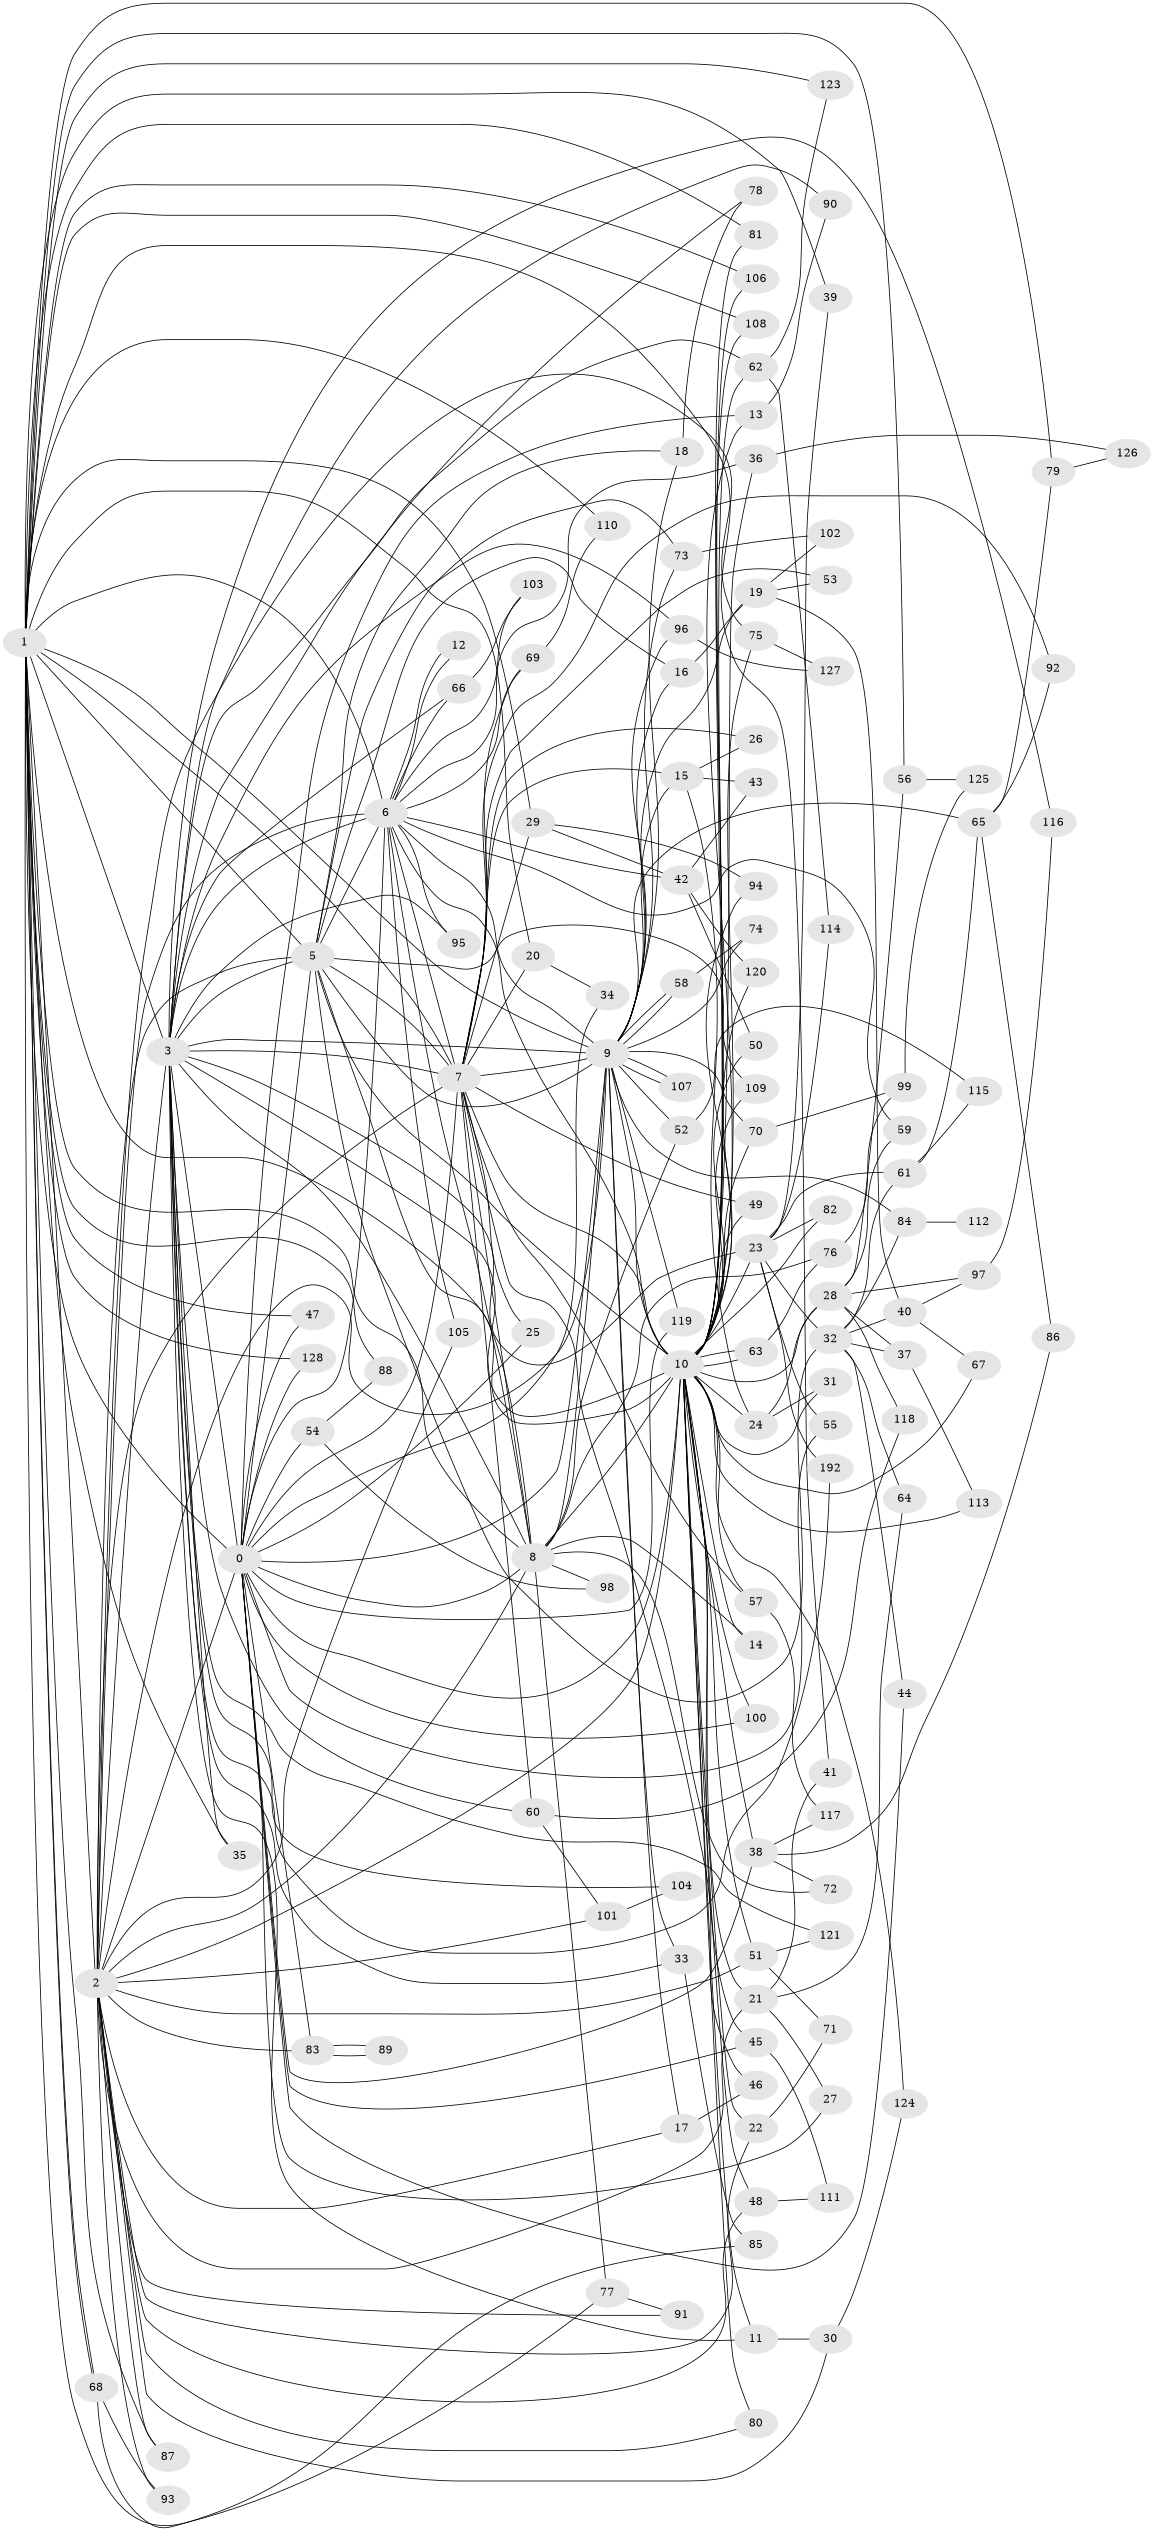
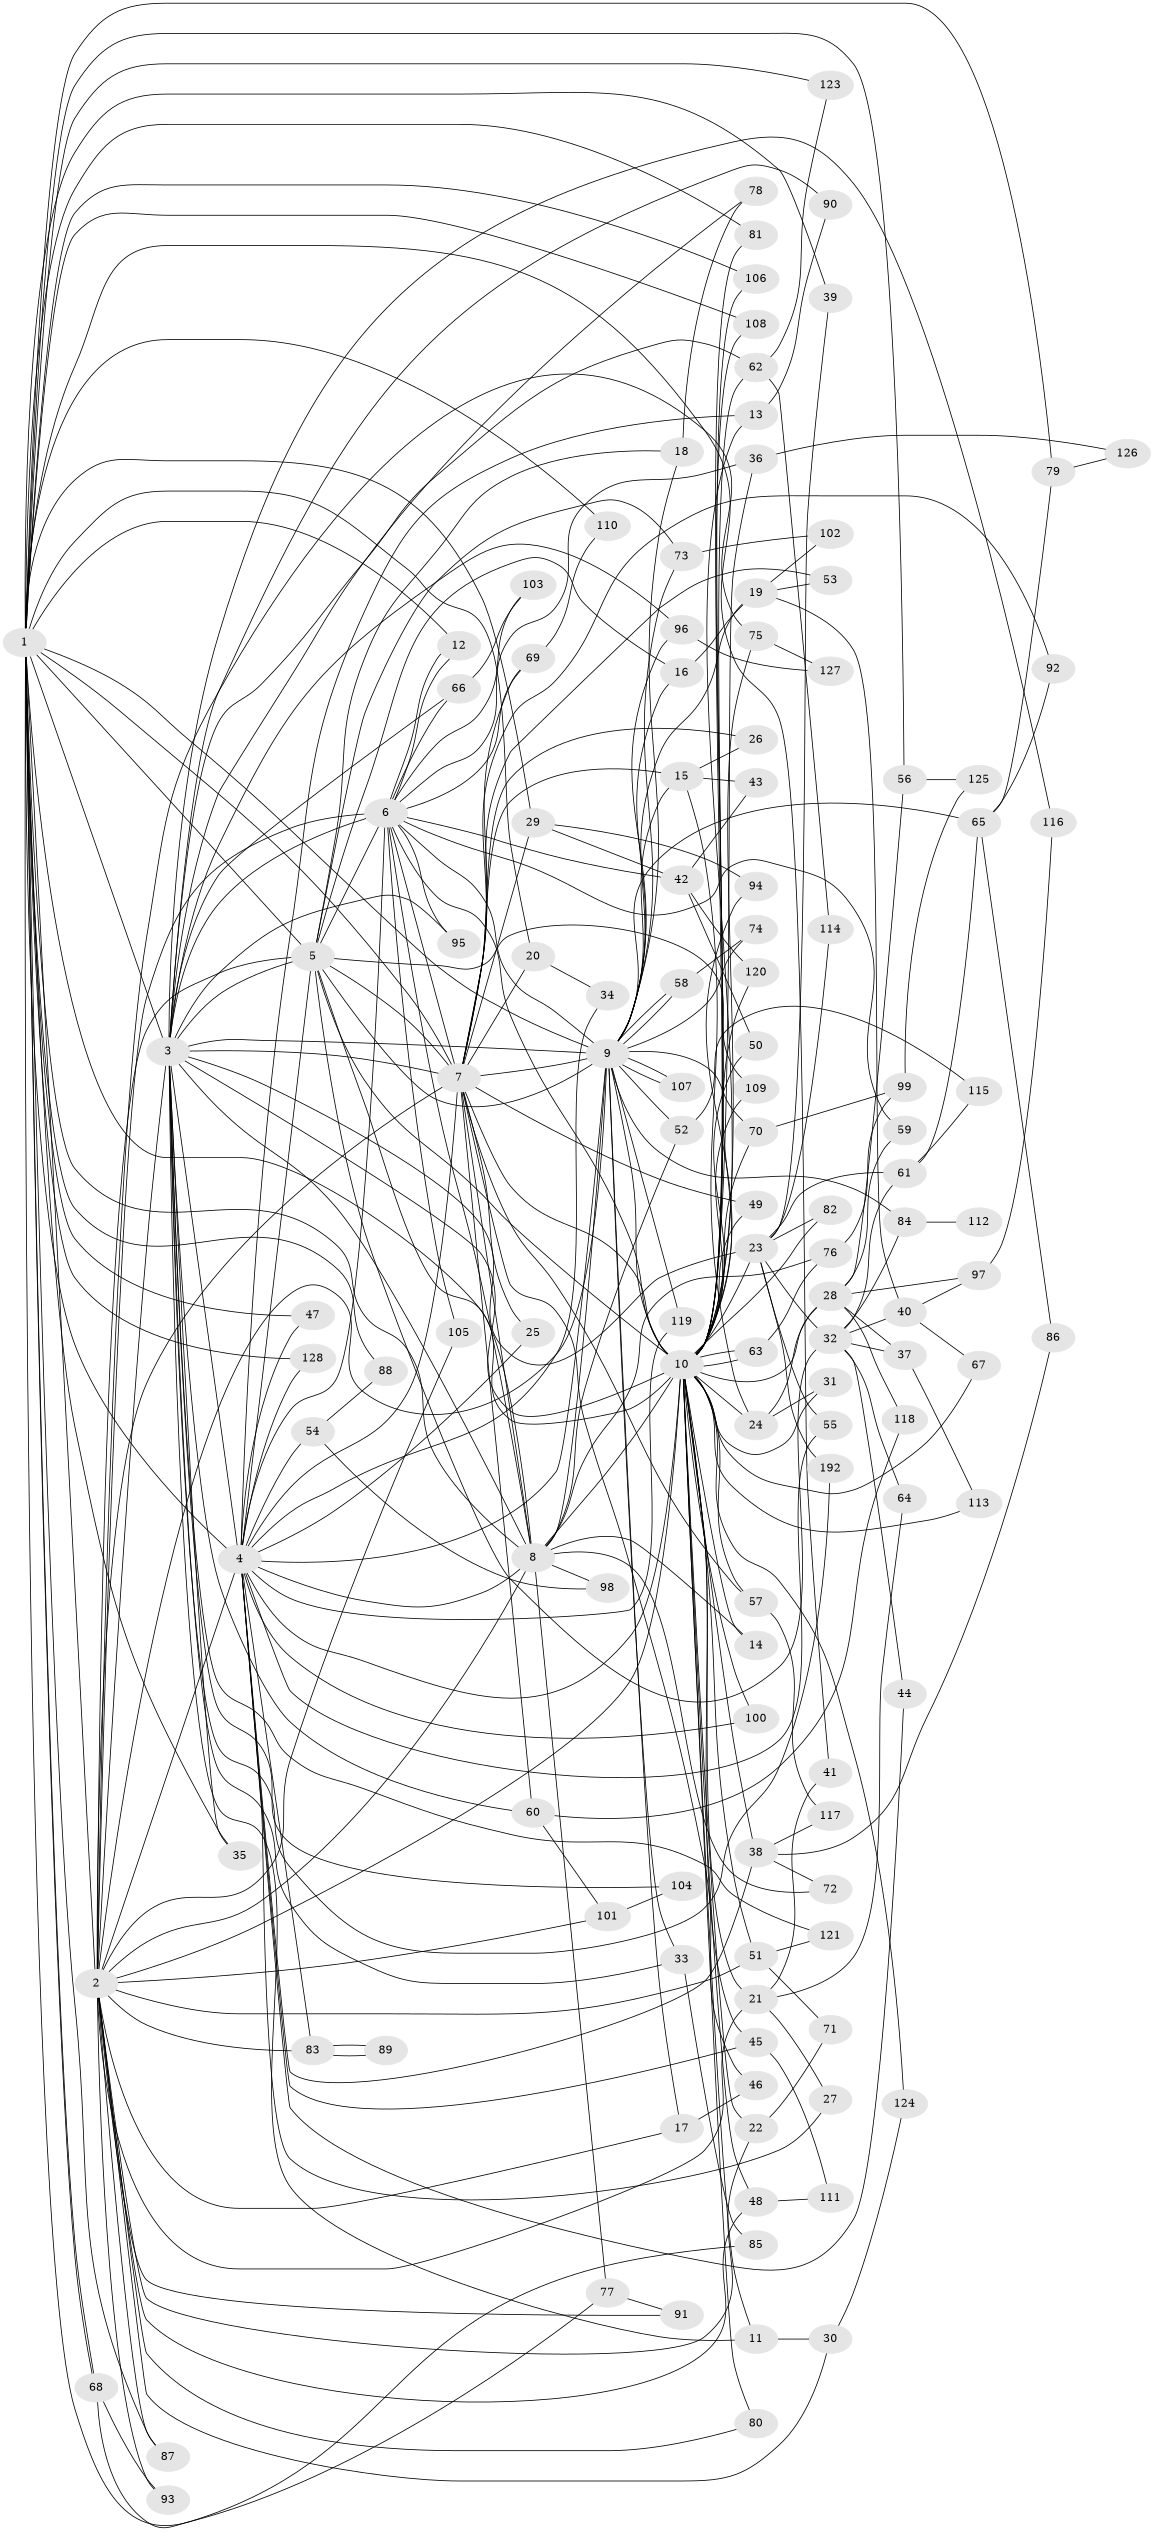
edge "1" -- "6": now "1" -- "12"
node "0": label "0" -> "4"
